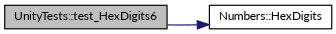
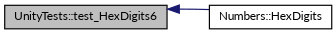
edge "UnityTests::test_HexDigits6" -> "Numbers::HexDigits": reversed
